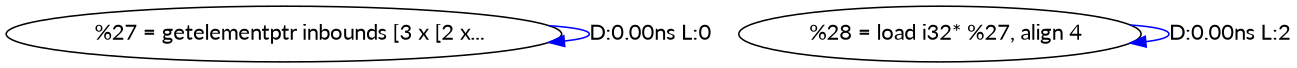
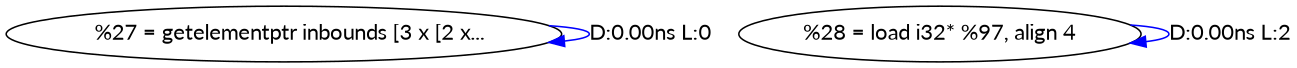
node "%28 = load i32* %27, align 4": label "%28 = load i32* %27, align 4" -> "%28 = load i32* %97, align 4"
